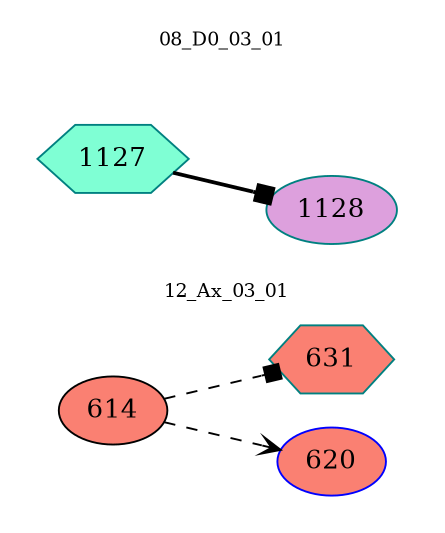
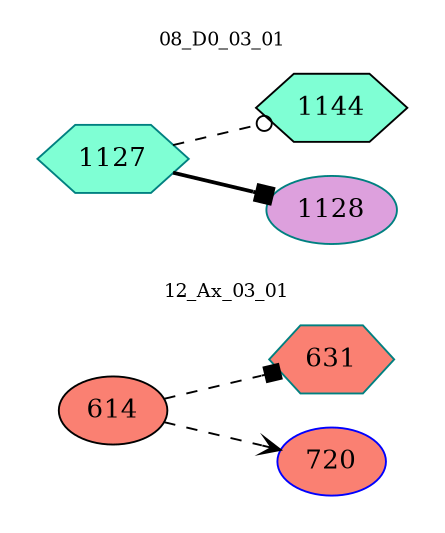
node "1144": added
node "620": label "620" -> "720"
